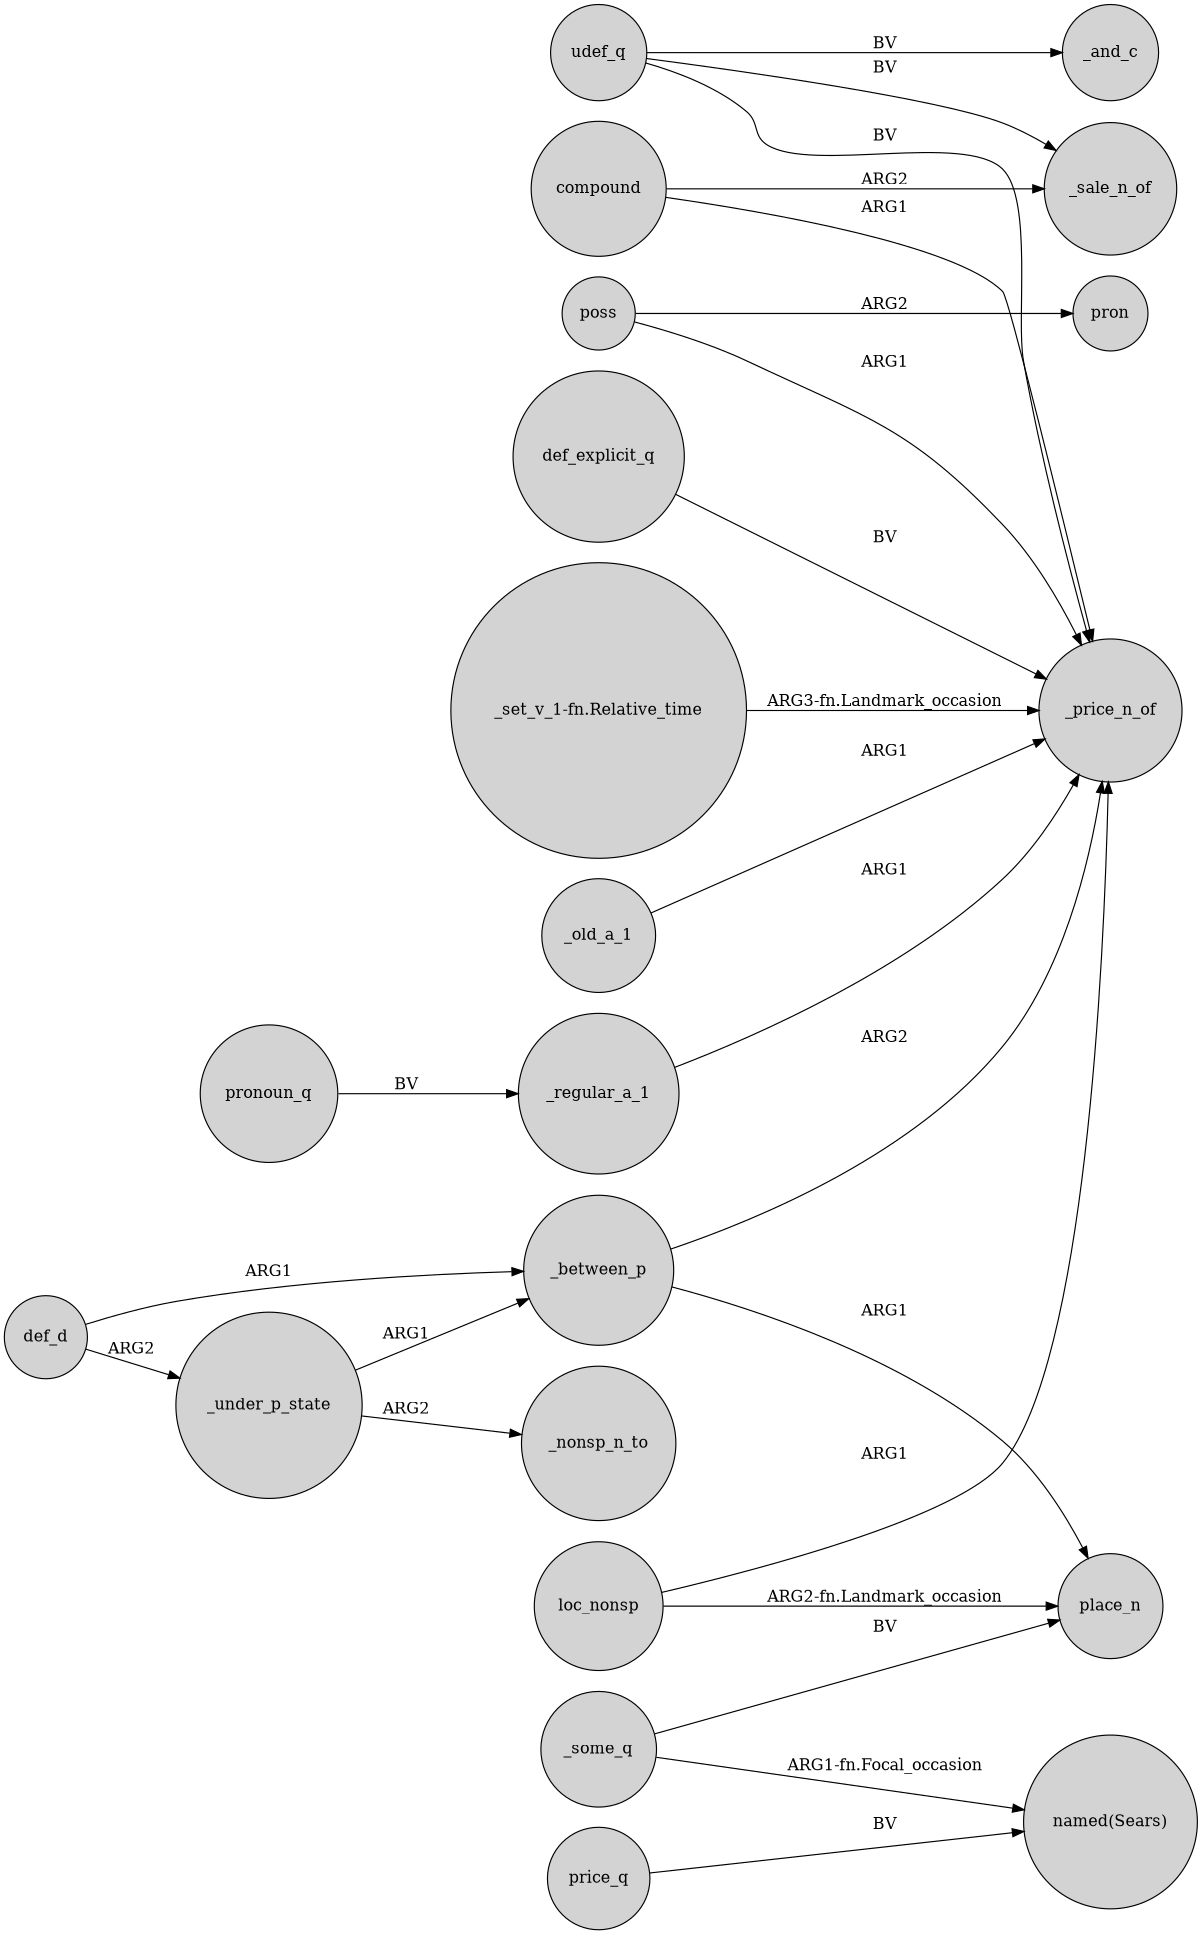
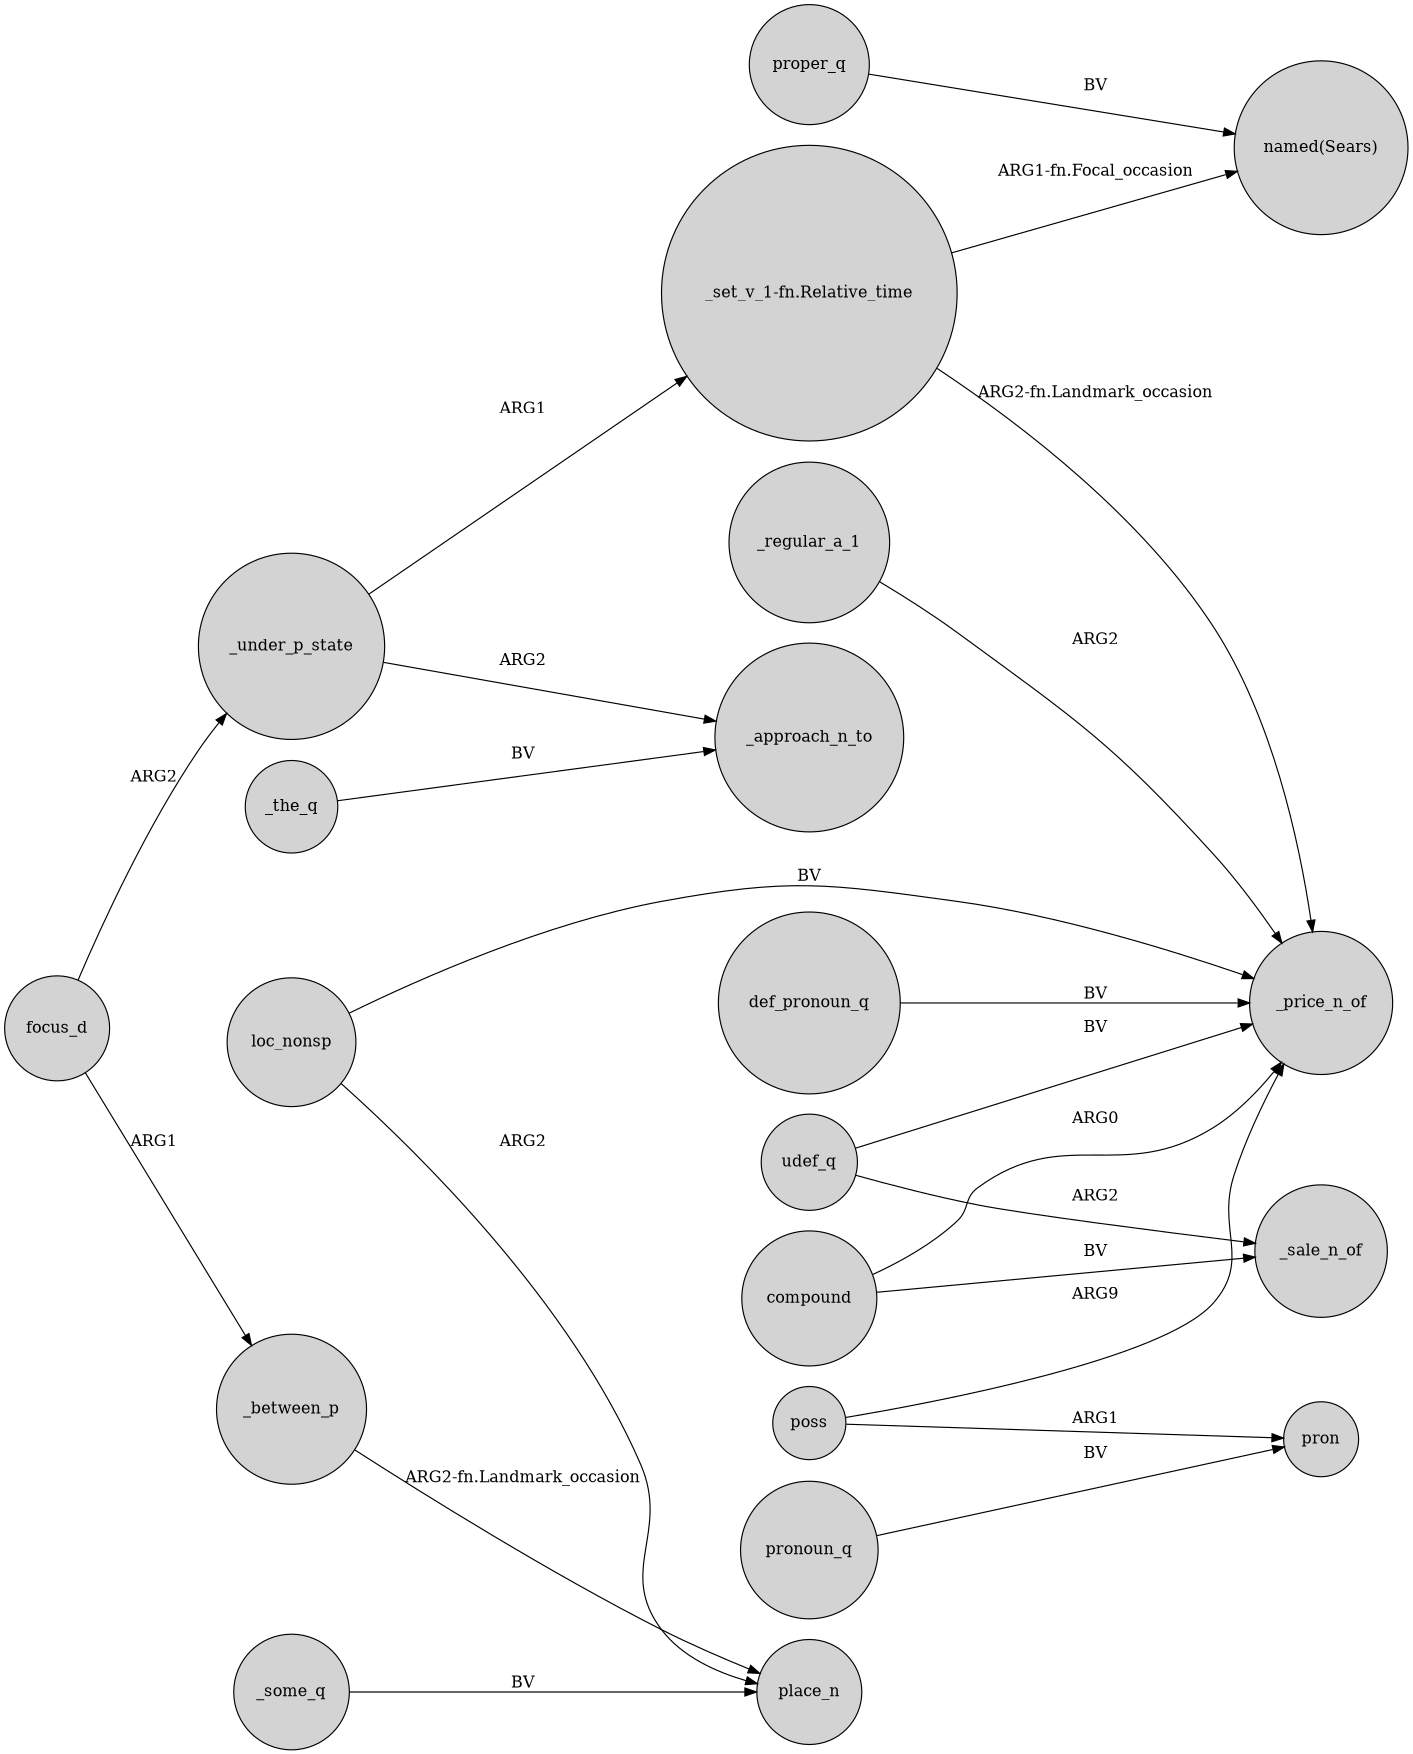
node "_and_c": removed
edge "udef_q" -> "_sale_n_of": label "BV" -> "ARG2"
edge "compound" -> "_sale_n_of": label "ARG2" -> "BV"
edge "compound" -> "_price_n_of": label "ARG1" -> "ARG0"
edge "poss" -> "pron": label "ARG2" -> "ARG1"
edge "poss" -> "_price_n_of": label "ARG1" -> "ARG9"
node "def_explicit_q": label "def_explicit_q" -> "def_pronoun_q"
edge "_set_v_1-fn.Relative_time" -> "_price_n_of": label "ARG3-fn.Landmark_occasion" -> "ARG2-fn.Landmark_occasion"
node "_the_q": added
edge "_regular_a_1" -> "_price_n_of": label "ARG1" -> "ARG2"
node "_old_a_1": removed
edge "_between_p" -> "_price_n_of": removed, label "ARG2"
edge "pronoun_q" -> "_regular_a_1": now "pronoun_q" -> "pron"
edge "_between_p" -> "place_n": label "ARG1" -> "ARG2-fn.Landmark_occasion"
node "def_d": label "def_d" -> "focus_d"
edge "_under_p_state" -> "_between_p": now "_under_p_state" -> "_set_v_1-fn.Relative_time"
node "_nonsp_n_to": label "_nonsp_n_to" -> "_approach_n_to"
edge "loc_nonsp" -> "_price_n_of": label "ARG1" -> "BV"
edge "loc_nonsp" -> "place_n": label "ARG2-fn.Landmark_occasion" -> "ARG2"
edge "_some_q" -> "named(Sears)": now "_set_v_1-fn.Relative_time" -> "named(Sears)"
node "price_q": label "price_q" -> "proper_q"
